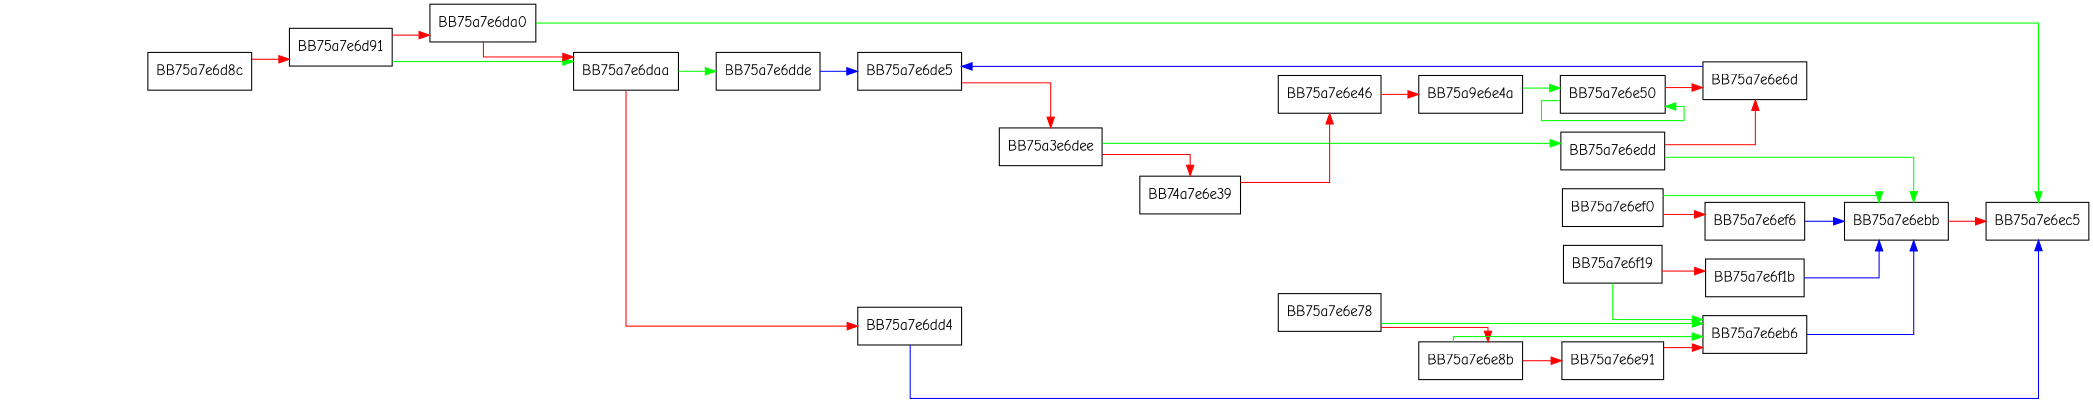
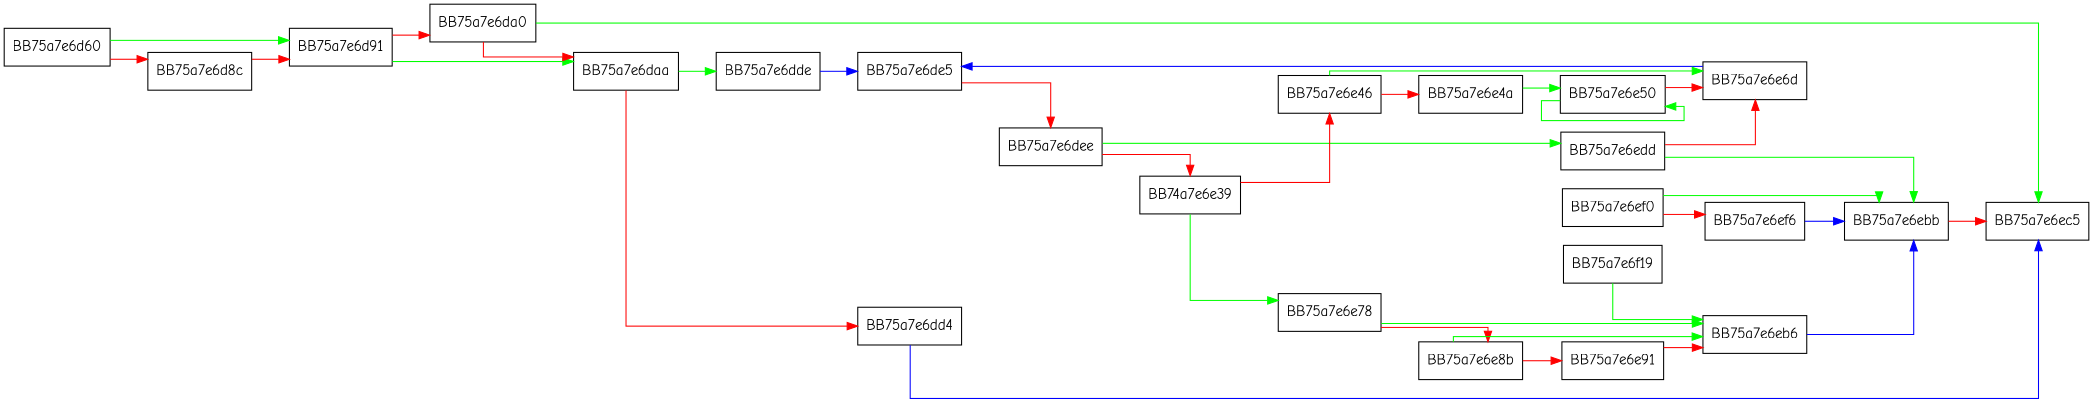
node "BB75a7e6d60": added
edge "BB75a7e6e46" -> "BB75a7e6e6d": added
node "BB75a9e6e4a": label "BB75a9e6e4a" -> "BB75a7e6e4a"
node "BB75a3e6dee": label "BB75a3e6dee" -> "BB75a7e6dee"
node "BB75a7e6f1b": removed
edge "BB74a7e6e39" -> "BB75a7e6e78": added
